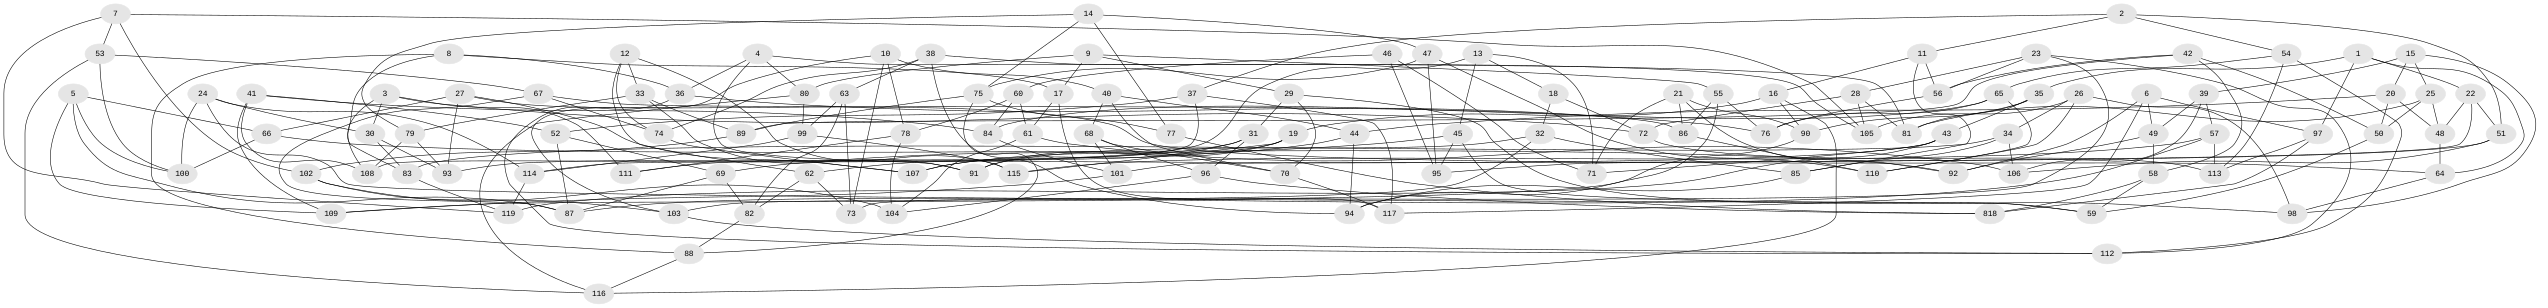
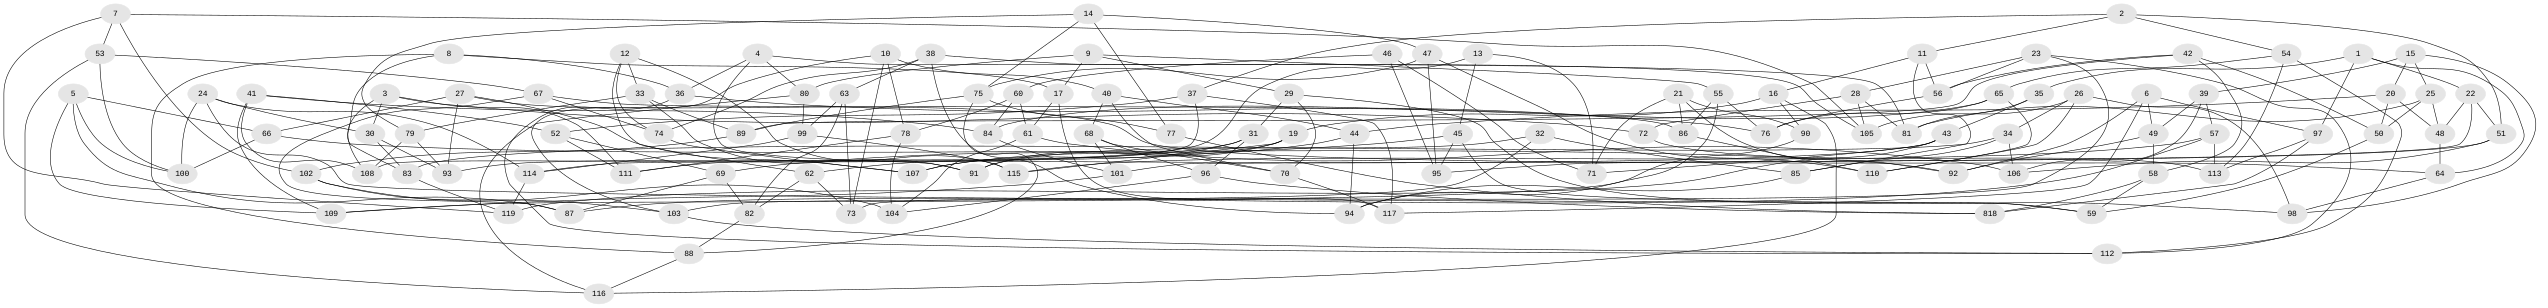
node "18": removed
edge "35" -- "90": removed
edge "52" -- "87": now "52" -- "111"
